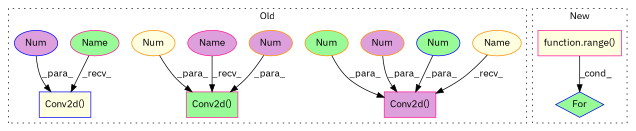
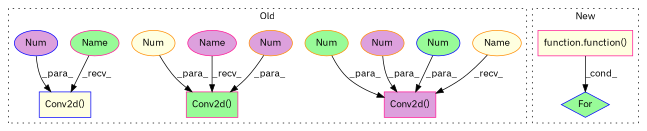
node "function.range()": label "function.range()" -> "function.function()"
